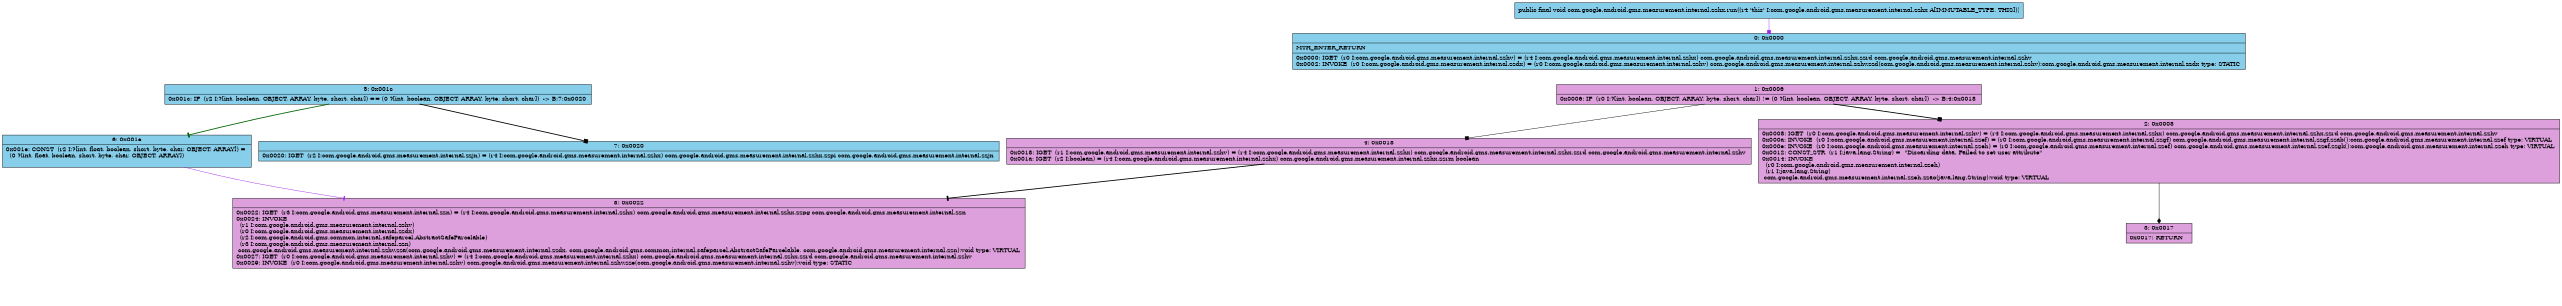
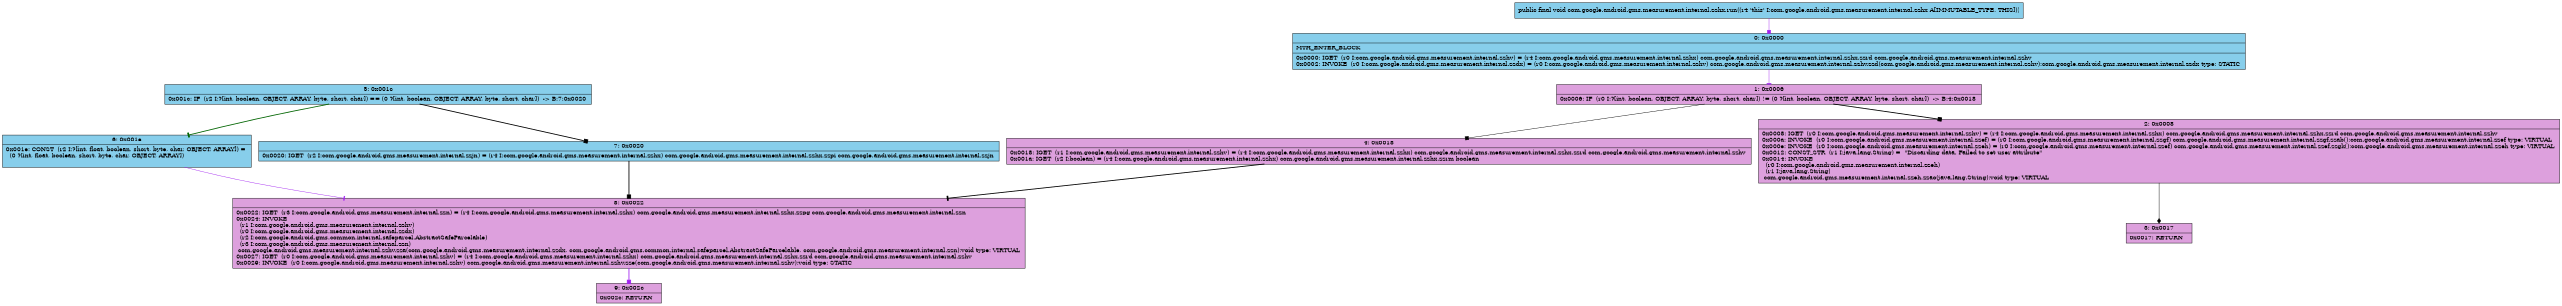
node "0: 0x0000": text "MTH_ENTER_RETURN" -> "MTH_ENTER_BLOCK"
edge "0: 0x0000" -> "1: 0x0006": added
edge "7: 0x0020" -> "8: 0x0022": added
node "9: 0x002c": added
